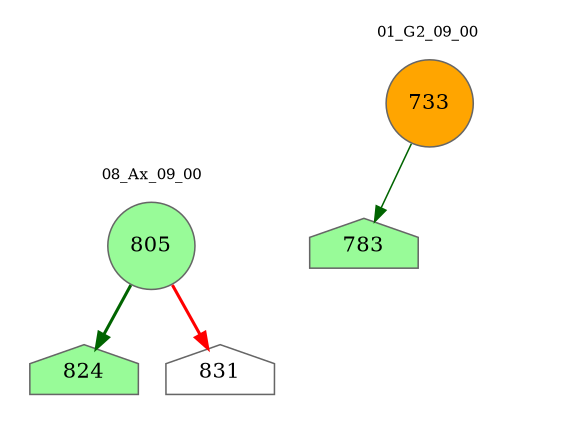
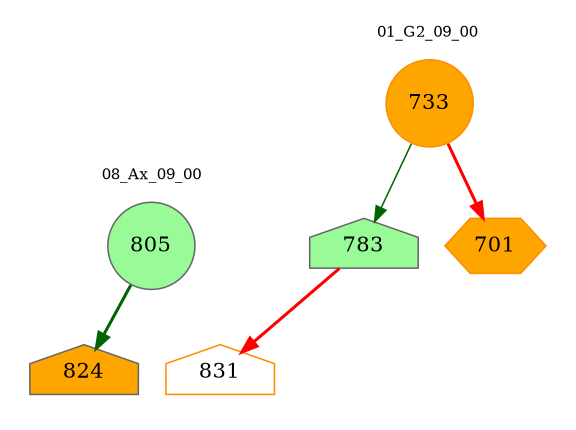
node "733": color gray40 -> darkorange
node "701": added
edge "805" -> "831": now "783" -> "831"
node "824": fillcolor palegreen -> orange
node "831": color gray40 -> darkorange
